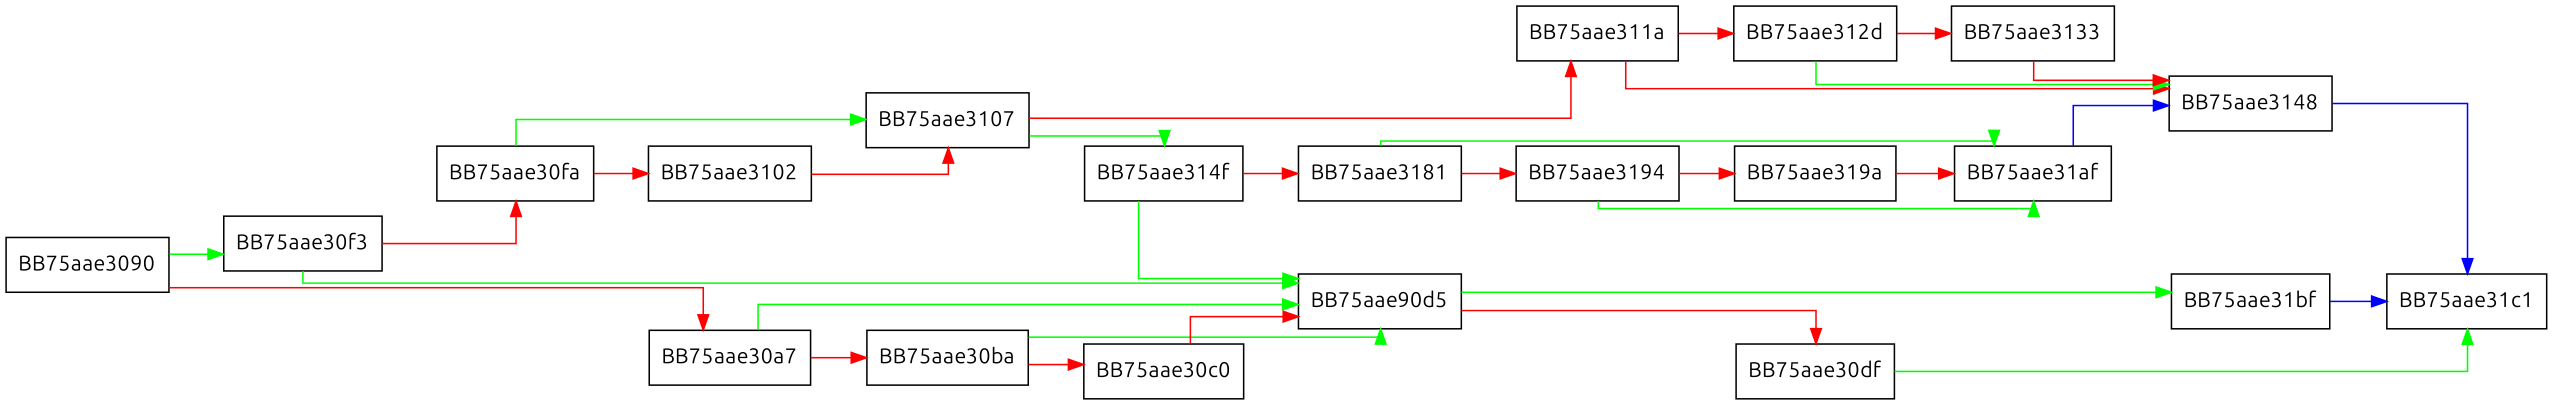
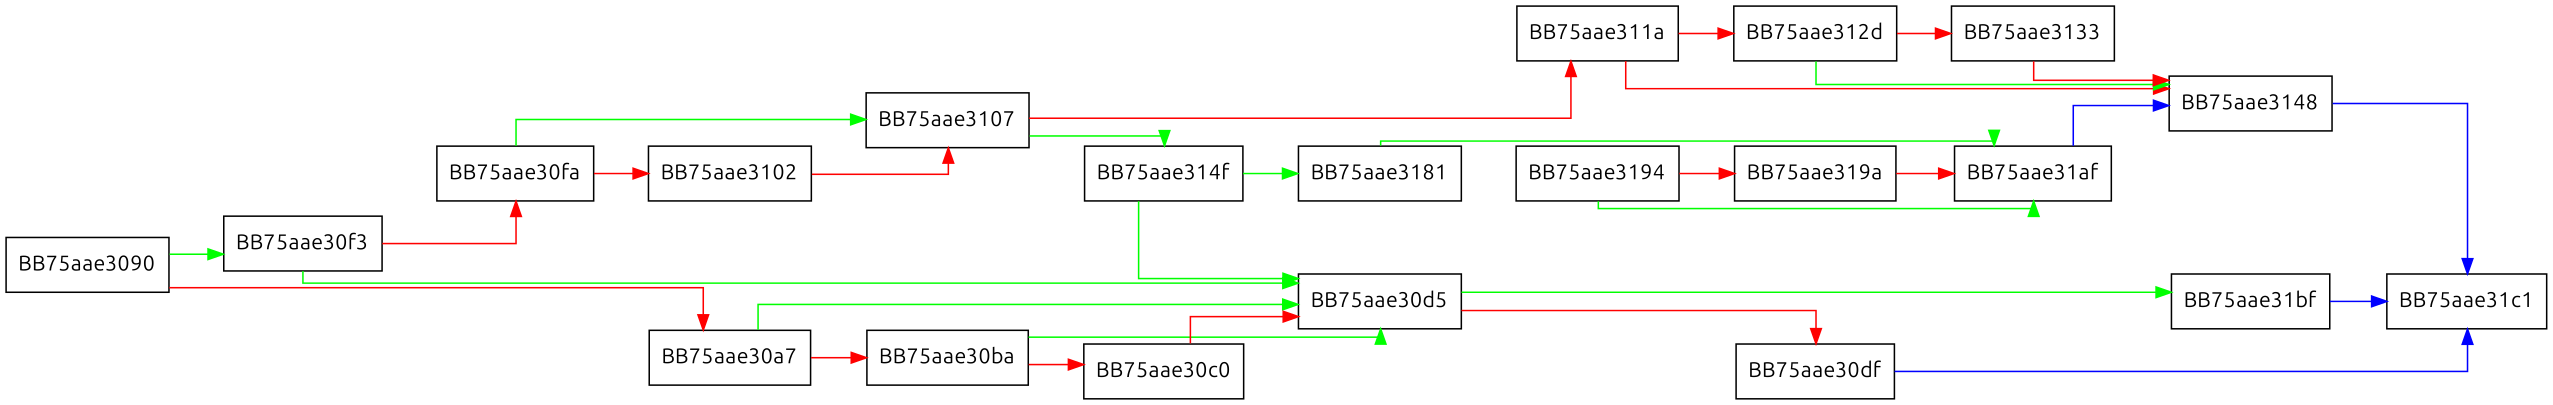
edge "BB75aae314f" -> "BB75aae3181": color red -> green
edge "BB75aae3181" -> "BB75aae3194": removed
node "BB75aae90d5": label "BB75aae90d5" -> "BB75aae30d5"
edge "BB75aae30df" -> "BB75aae31c1": color green -> blue
